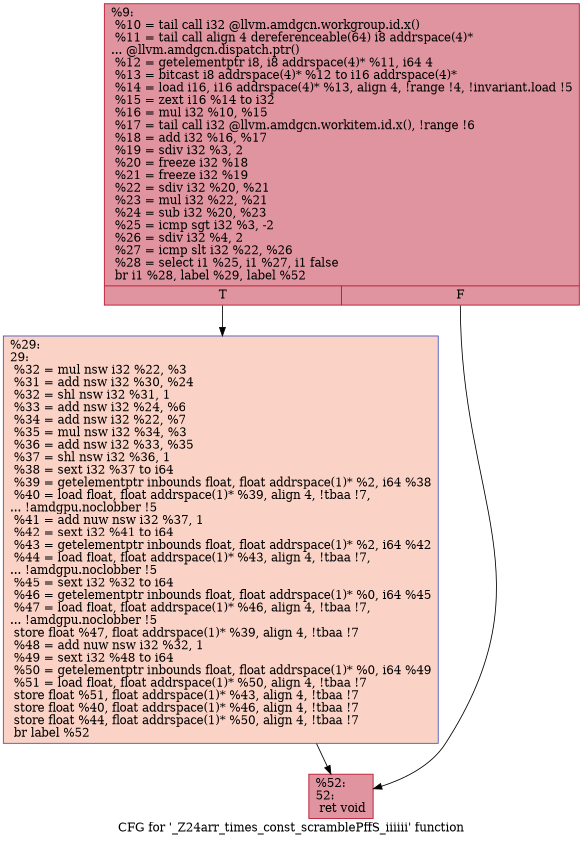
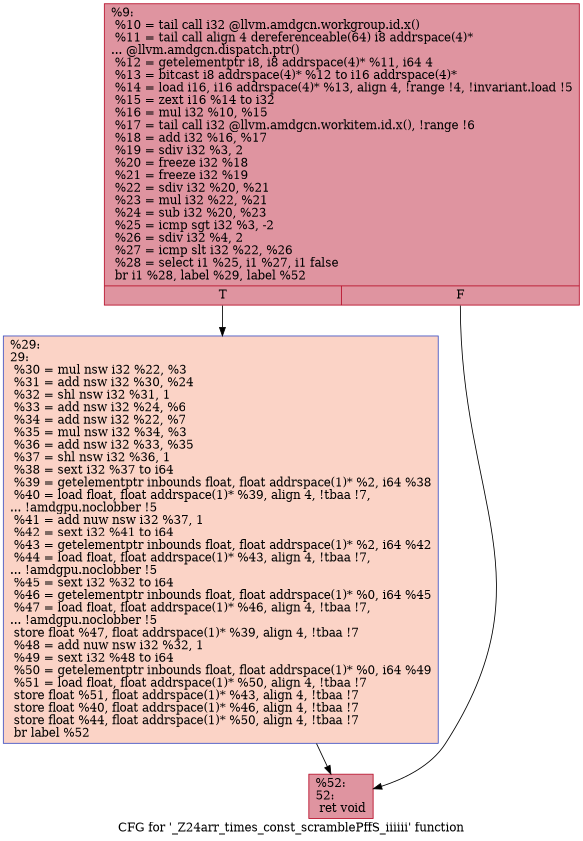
node "%29:": text "%32 = mul nsw i32 %22, %3" -> "%30 = mul nsw i32 %22, %3"
